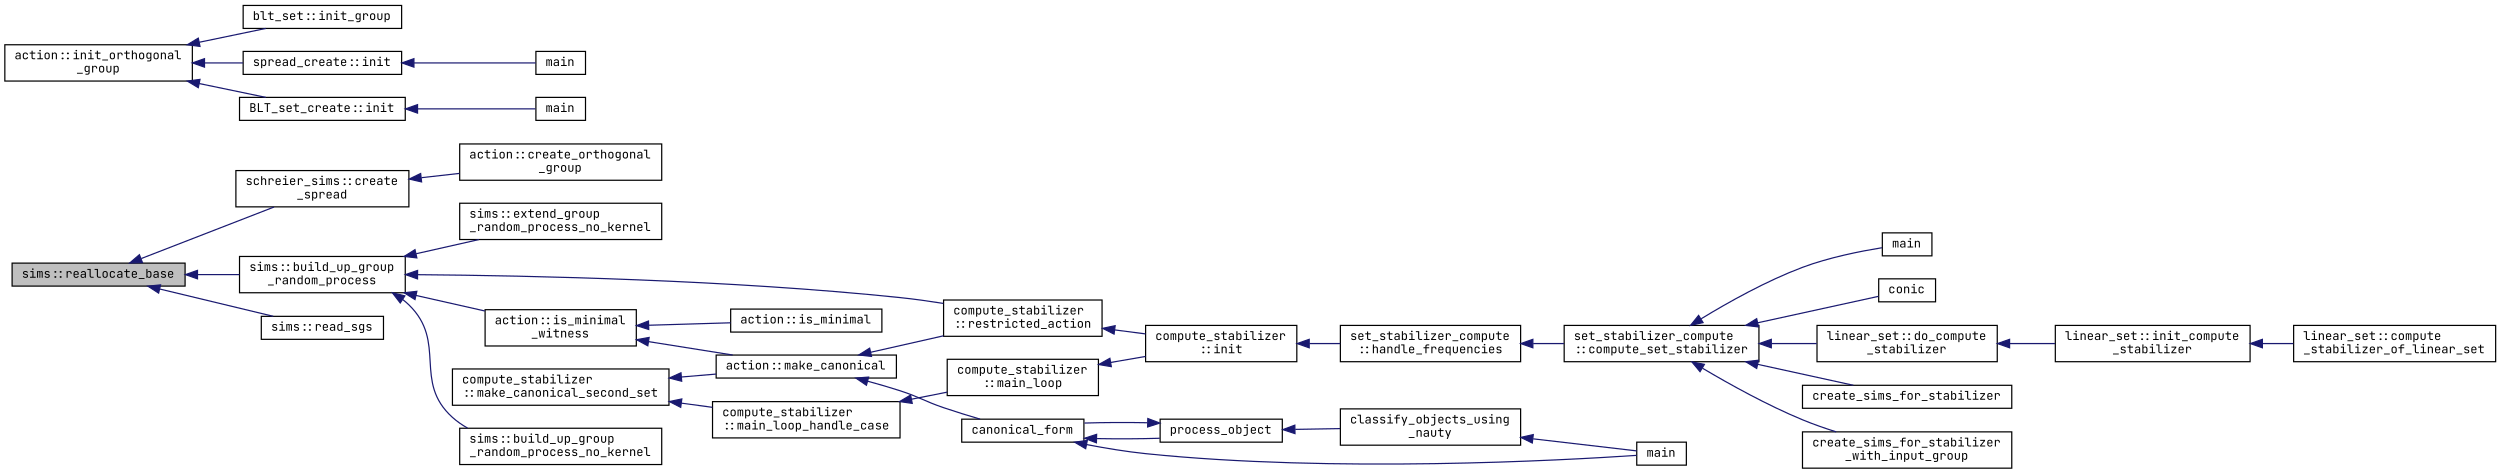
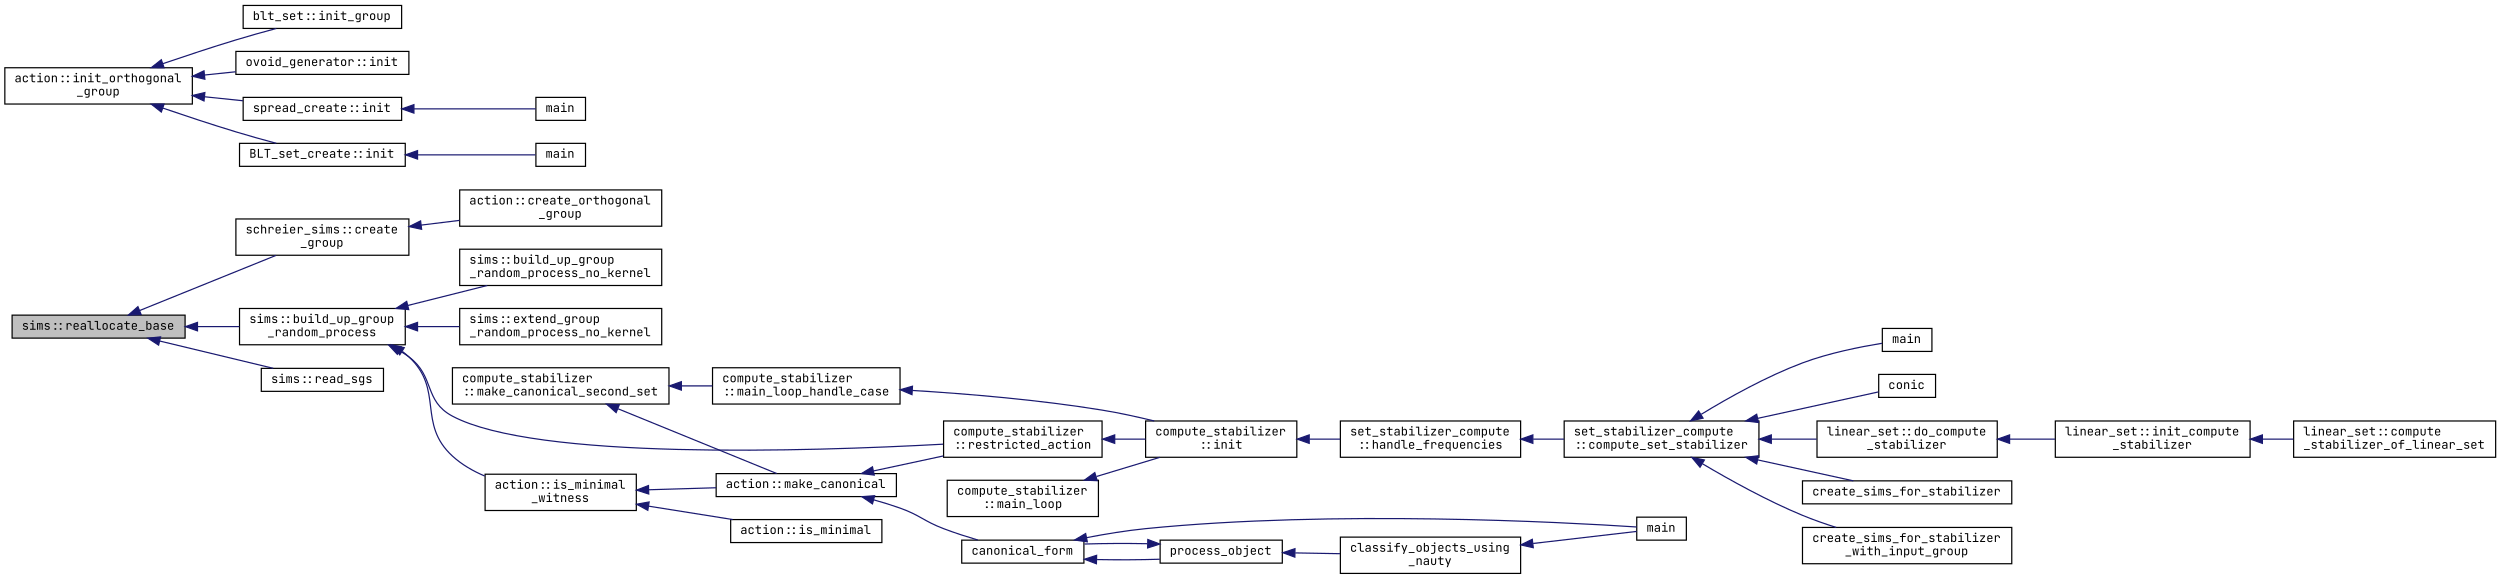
node "ovoid_generator::init": added
node "schreier_sims::create _spread": label "schreier_sims::create _spread" -> "schreier_sims::create _group"
edge "compute_stabilizer ::main_loop" -> "compute_stabilizer ::main_loop_handle_case": now "compute_stabilizer ::init" -> "compute_stabilizer ::main_loop_handle_case"
